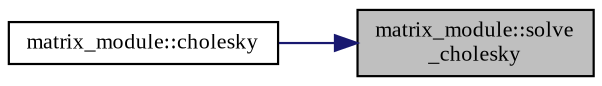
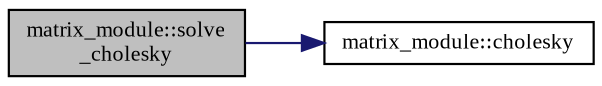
edge "matrix_module::cholesky" -> "matrix_module::solve _cholesky": reversed
